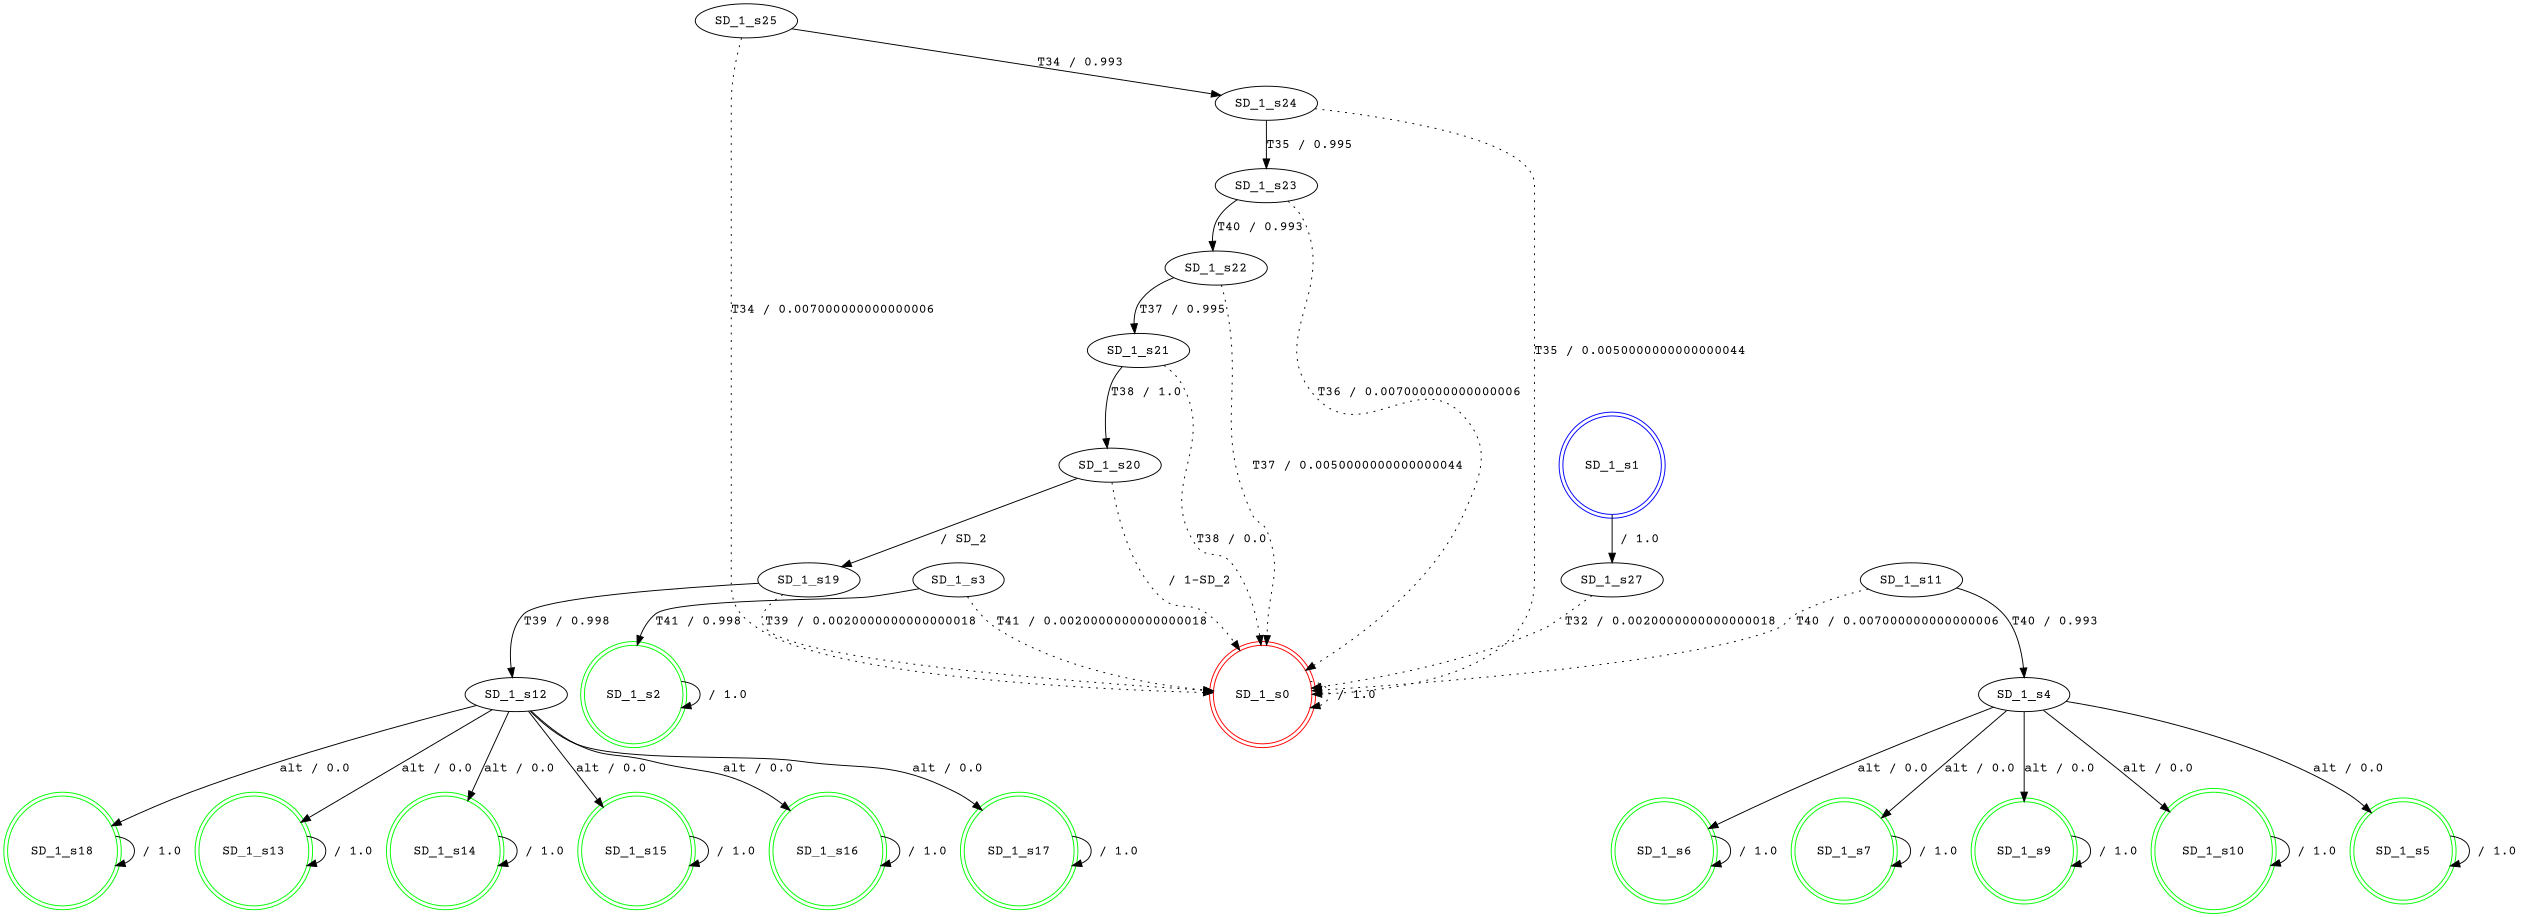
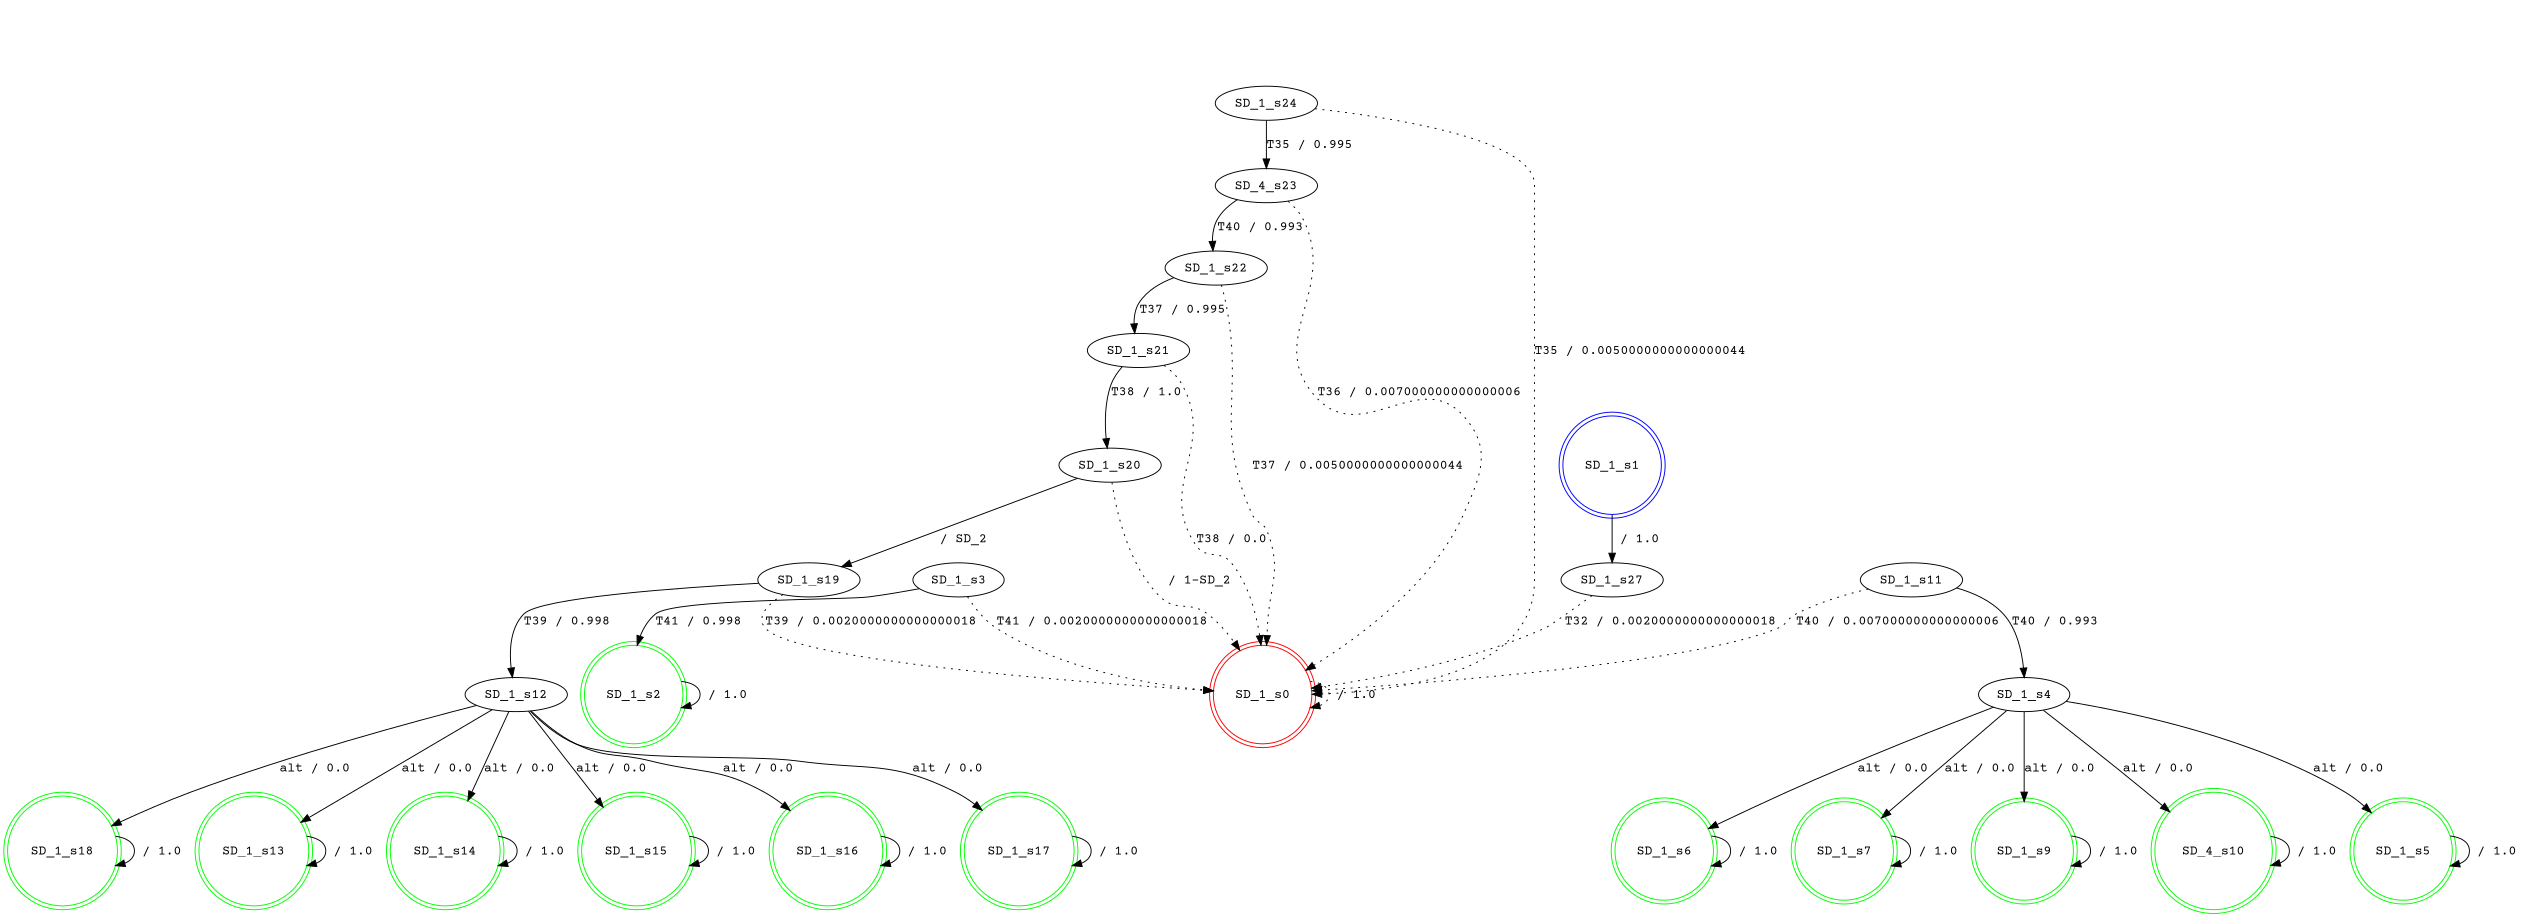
node "SD_1_s25": removed
node "SD_1_s23": label "SD_1_s23" -> "SD_4_s23"
node "SD_1_s10": label "SD_1_s10" -> "SD_4_s10"
